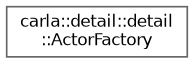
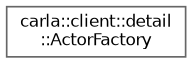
node "carla::detail::detail ::ActorFactory": label "carla::detail::detail ::ActorFactory" -> "carla::client::detail ::ActorFactory"
